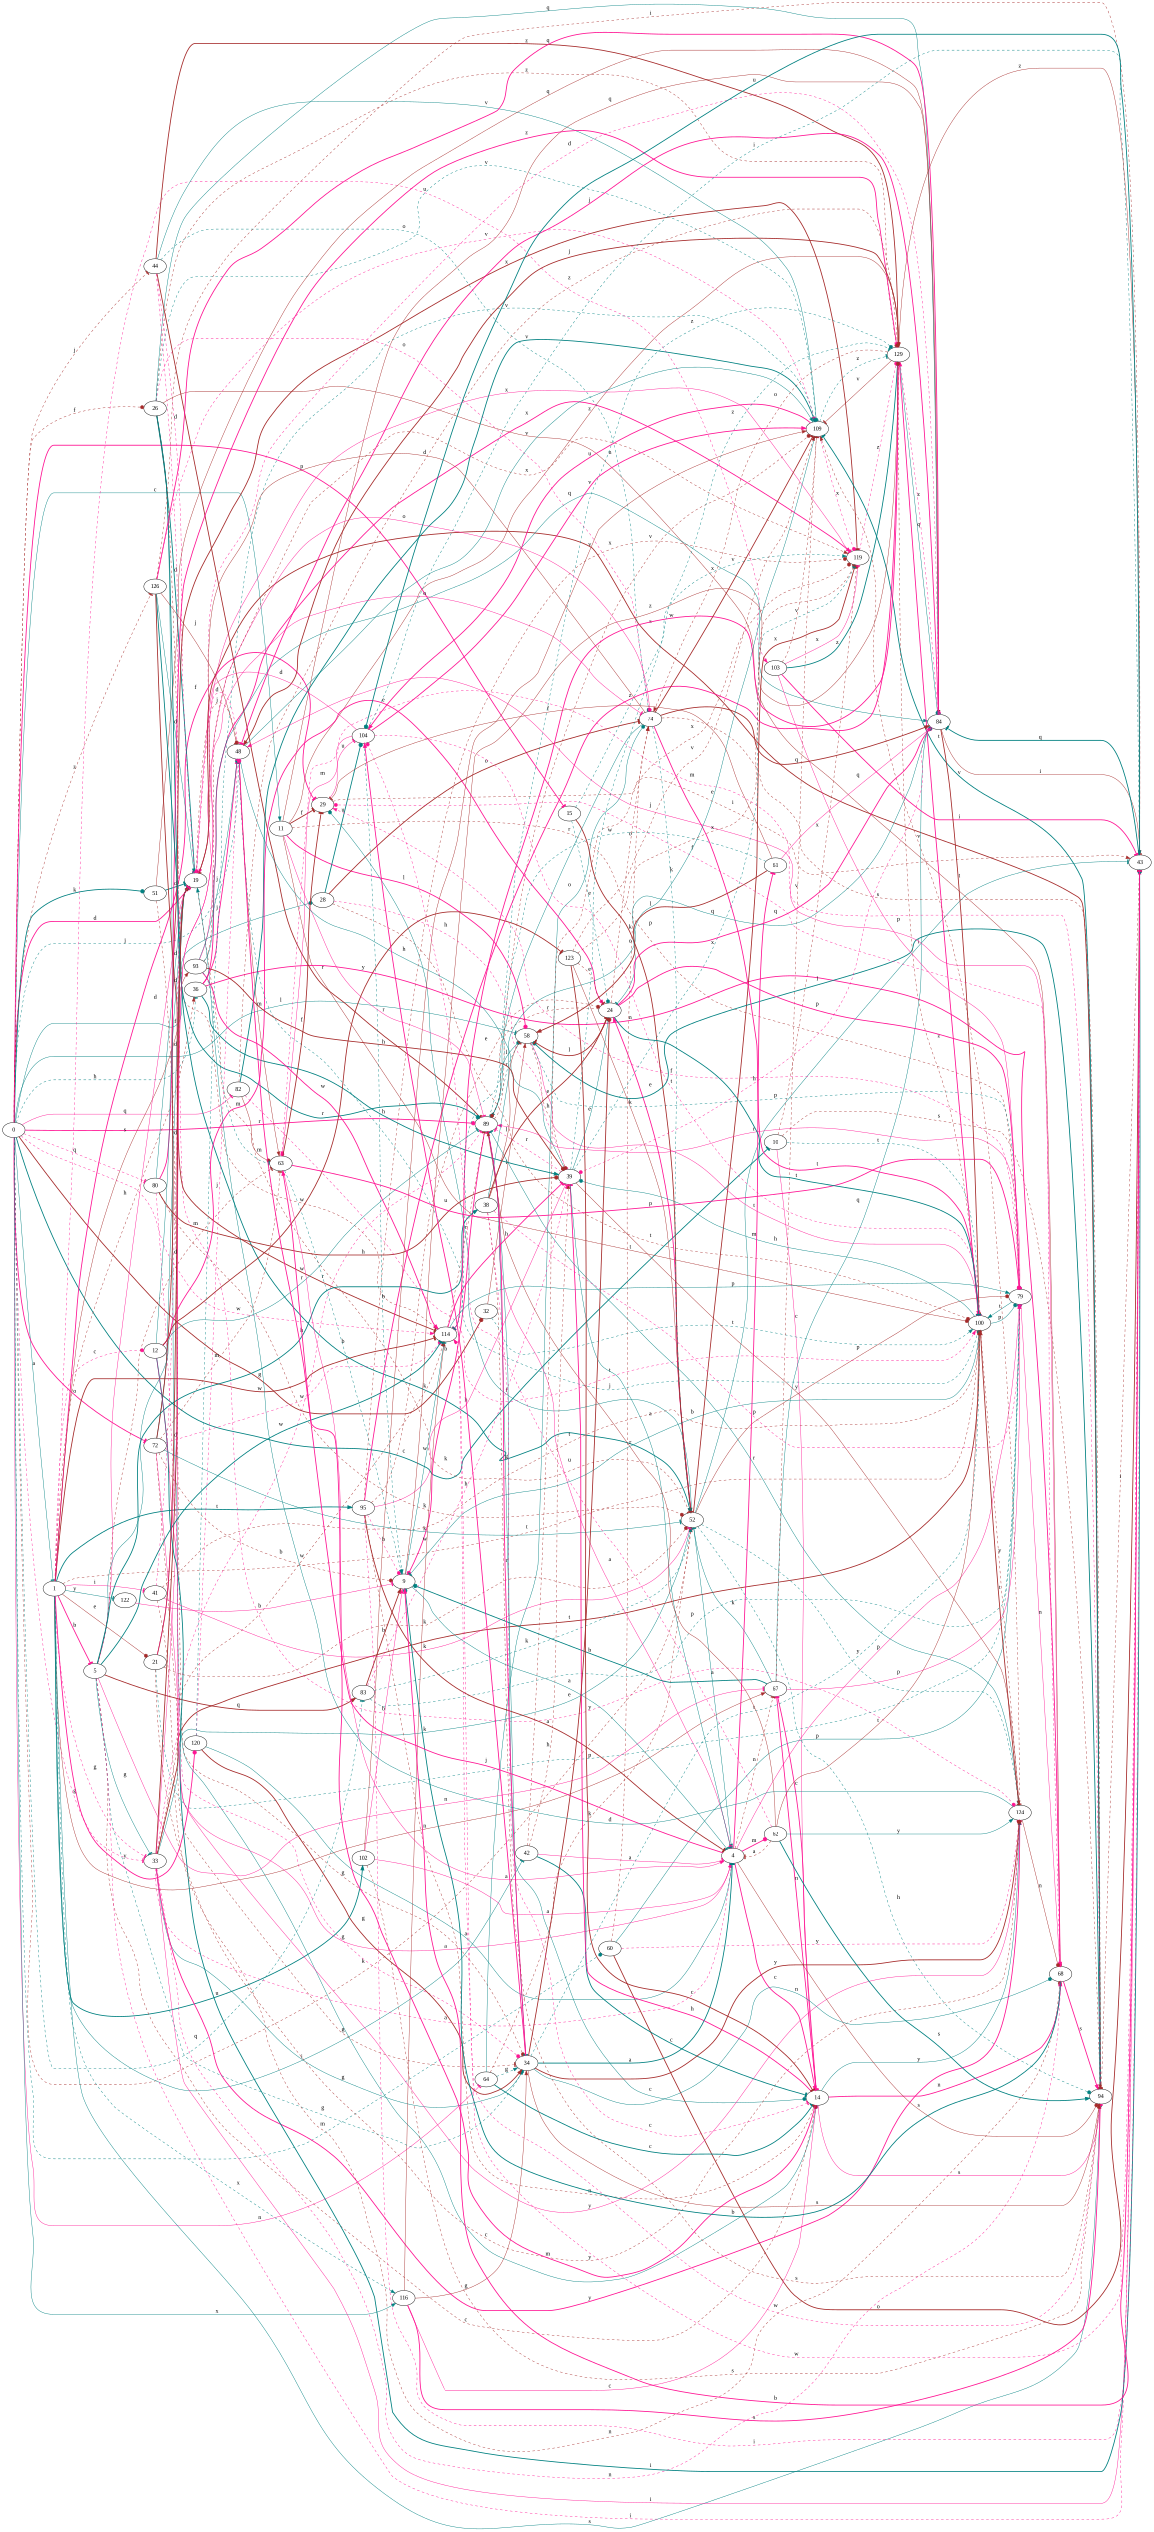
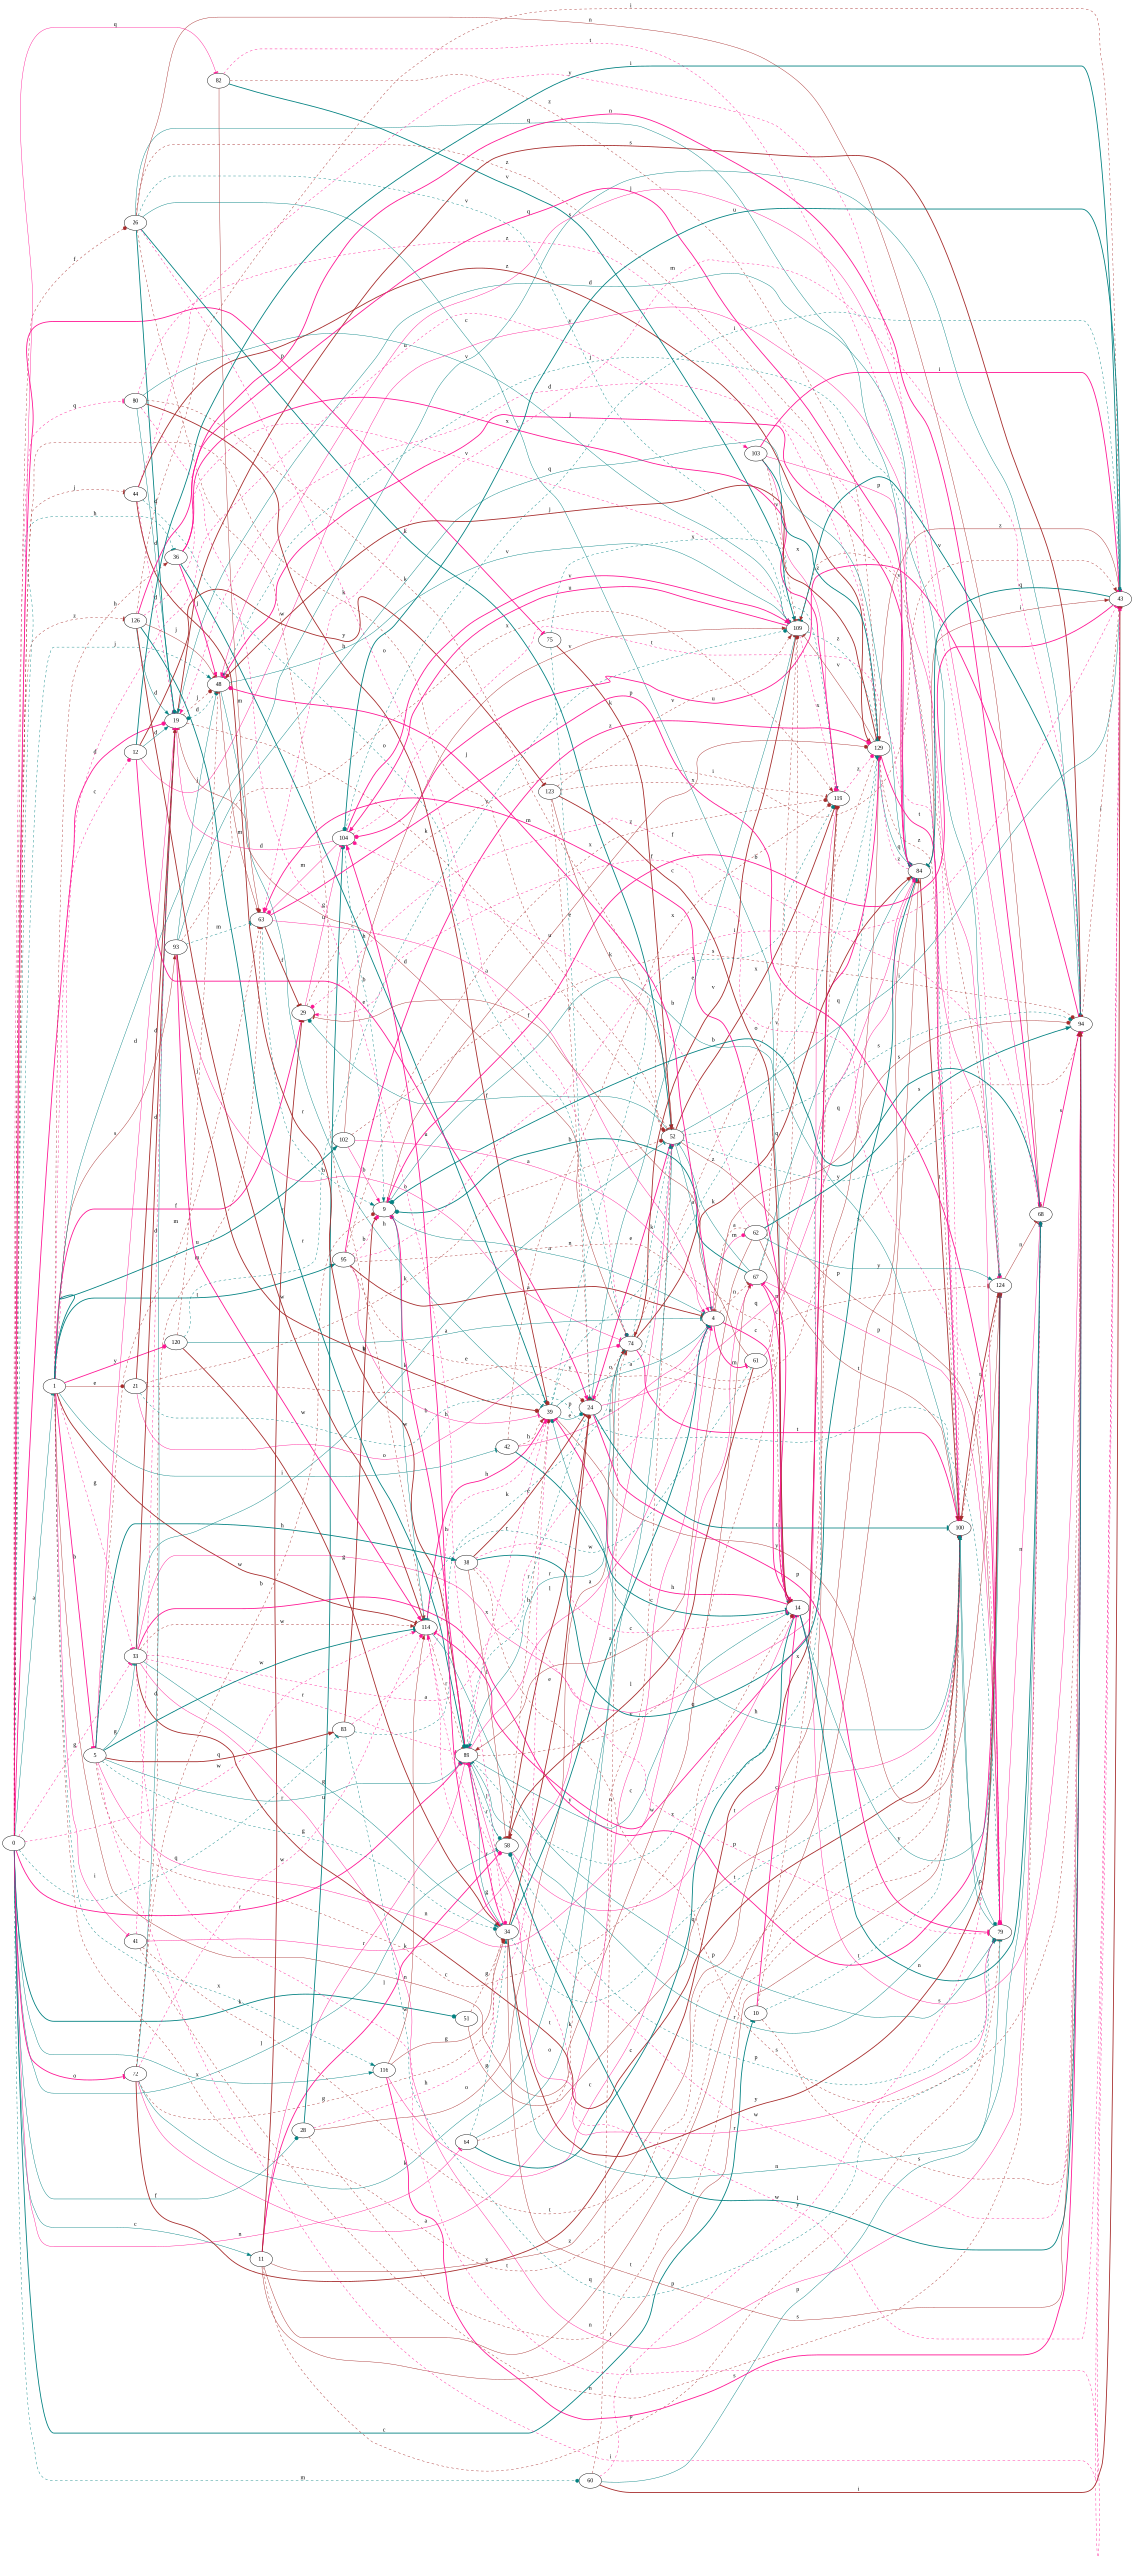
edge "44" -> "109": now "80" -> "109"
edge "80" -> "129": style bold -> dashed
edge "94" -> "104": added, label "u"
edge "48" -> "19": color deeppink -> teal
edge "28" -> "74": style bold -> solid
node "15": label "15" -> "75"
edge "51" -> "19": removed, label "d"
edge "38" -> "84": style solid -> bold
edge "24" -> "84": style bold -> solid
edge "84" -> "39": removed, label "h"
edge "24" -> "89": color brown -> teal
edge "120" -> "48": color deeppink -> brown
node "32": removed
node "122": removed
edge "4" -> "79": removed, label "p"
edge "10" -> "14": style solid -> bold
edge "4" -> "62": style bold -> solid
edge "124" -> "68": arrowhead dot -> tee
edge "52" -> "94": label "h" -> "s"
edge "14" -> "68": color deeppink -> teal
edge "60" -> "43": label "o" -> "i"
edge "33" -> "68": style dashed -> solid
edge "33" -> "43": style solid -> dashed
